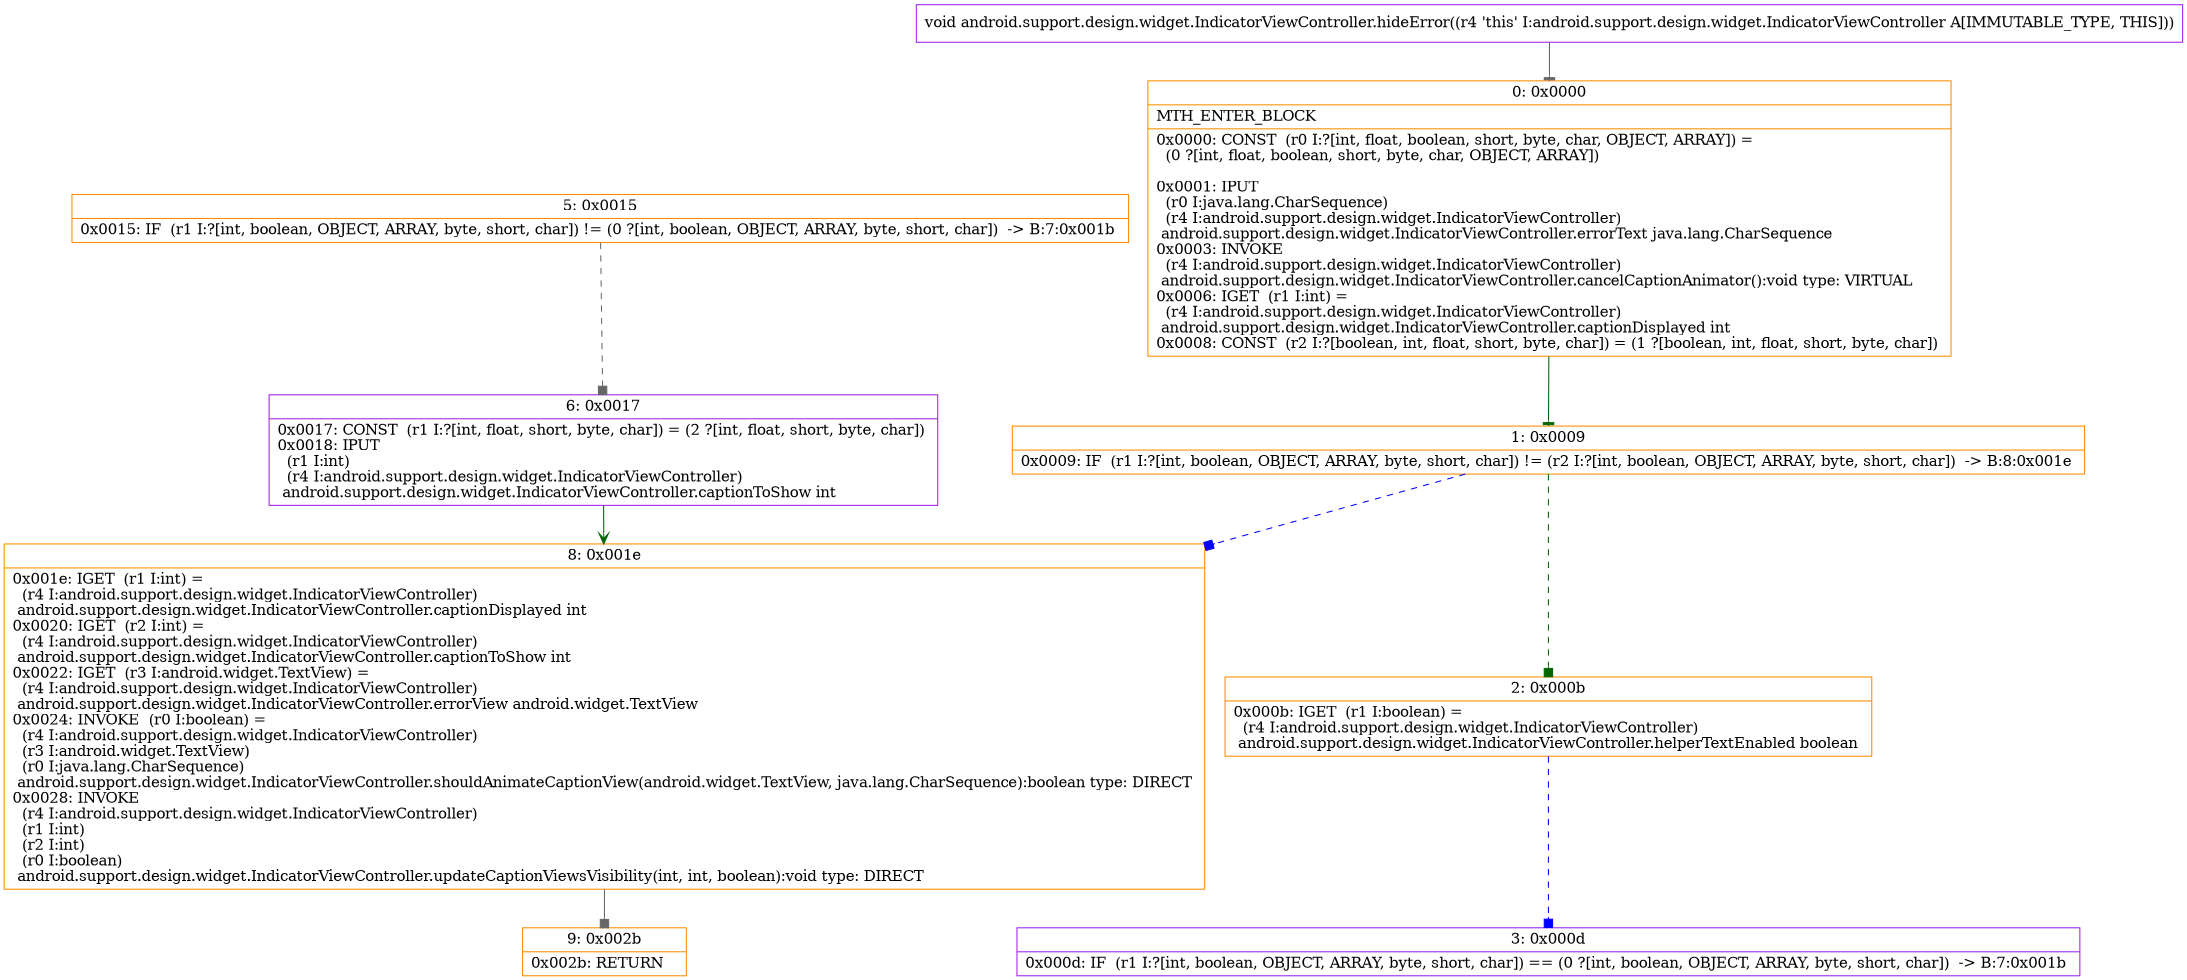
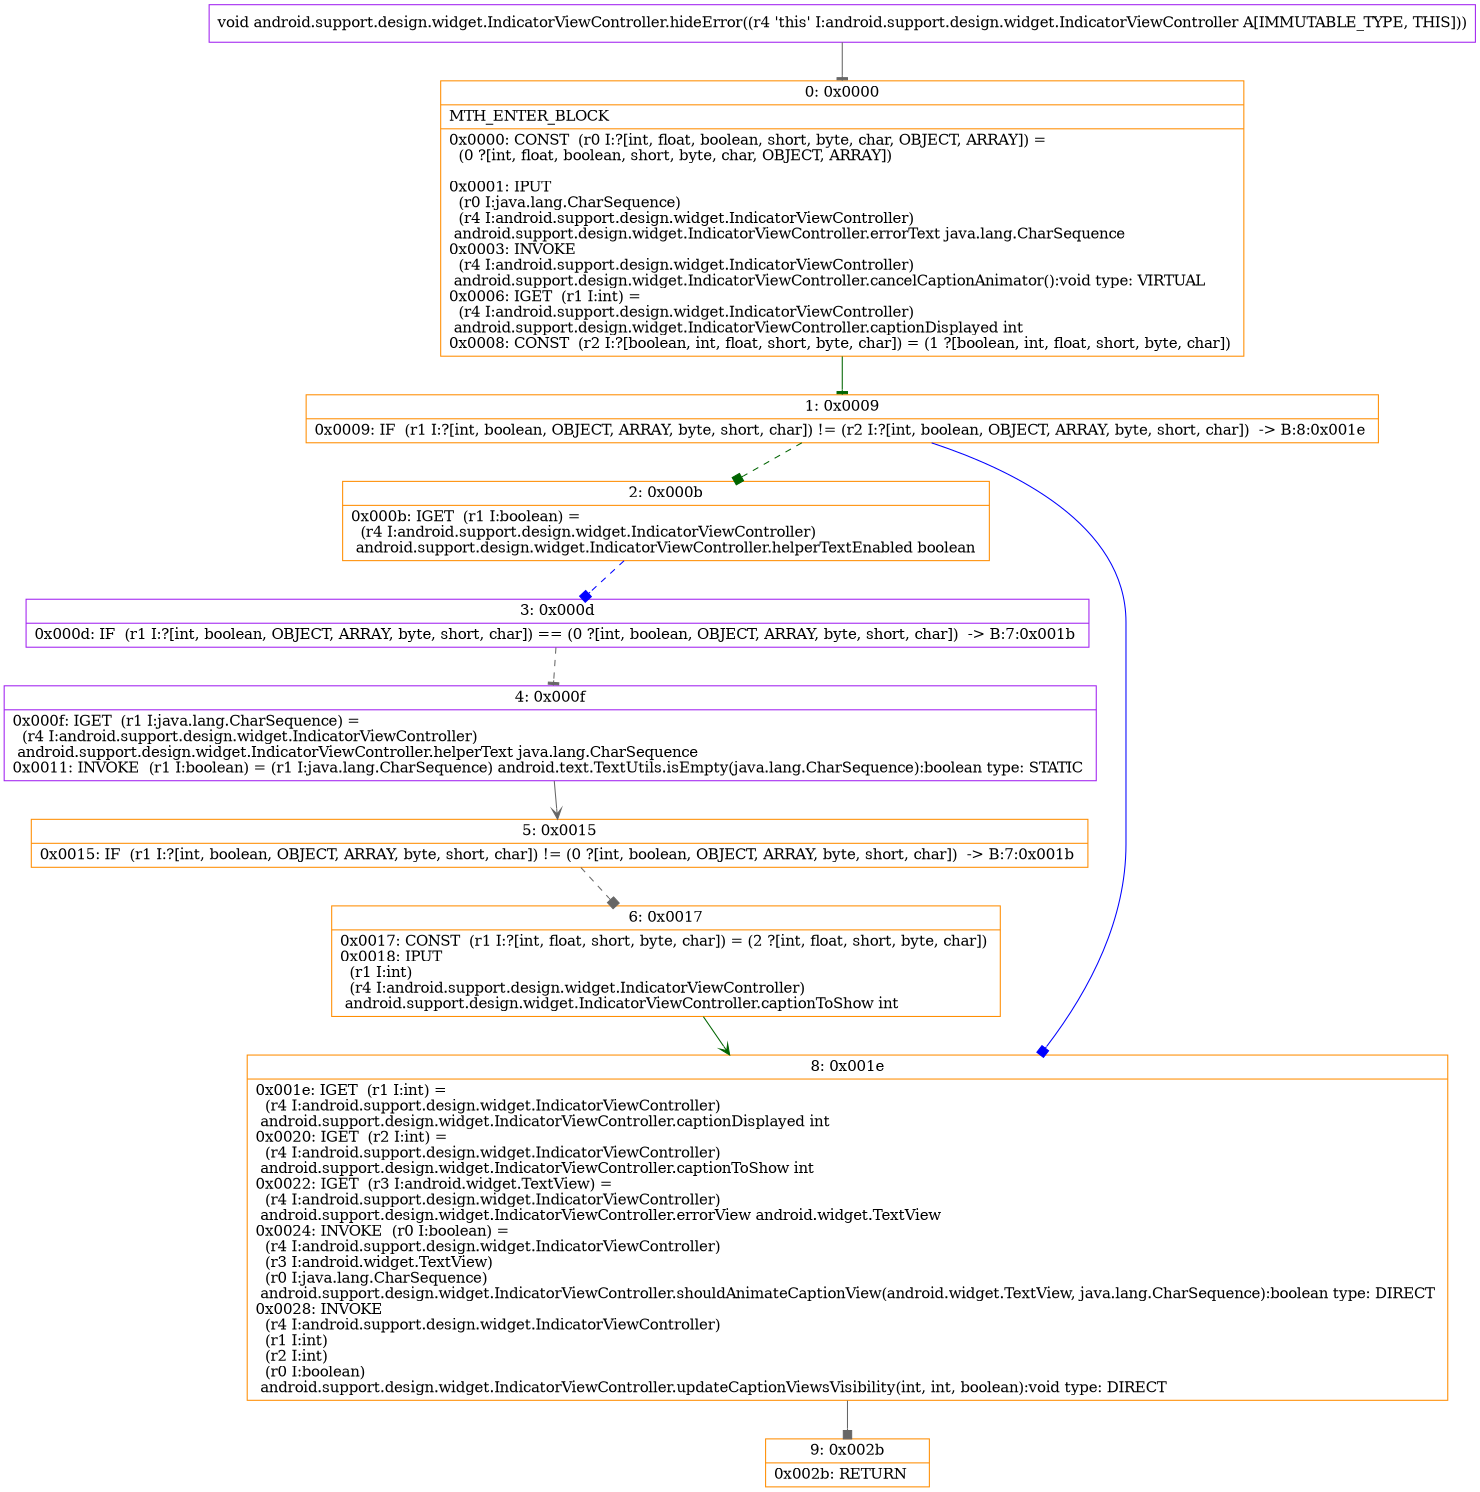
node "6: 0x0017": color purple -> darkorange
edge "1: 0x0009" -> "8: 0x001e": style dashed -> solid
node "4: 0x000f": added
